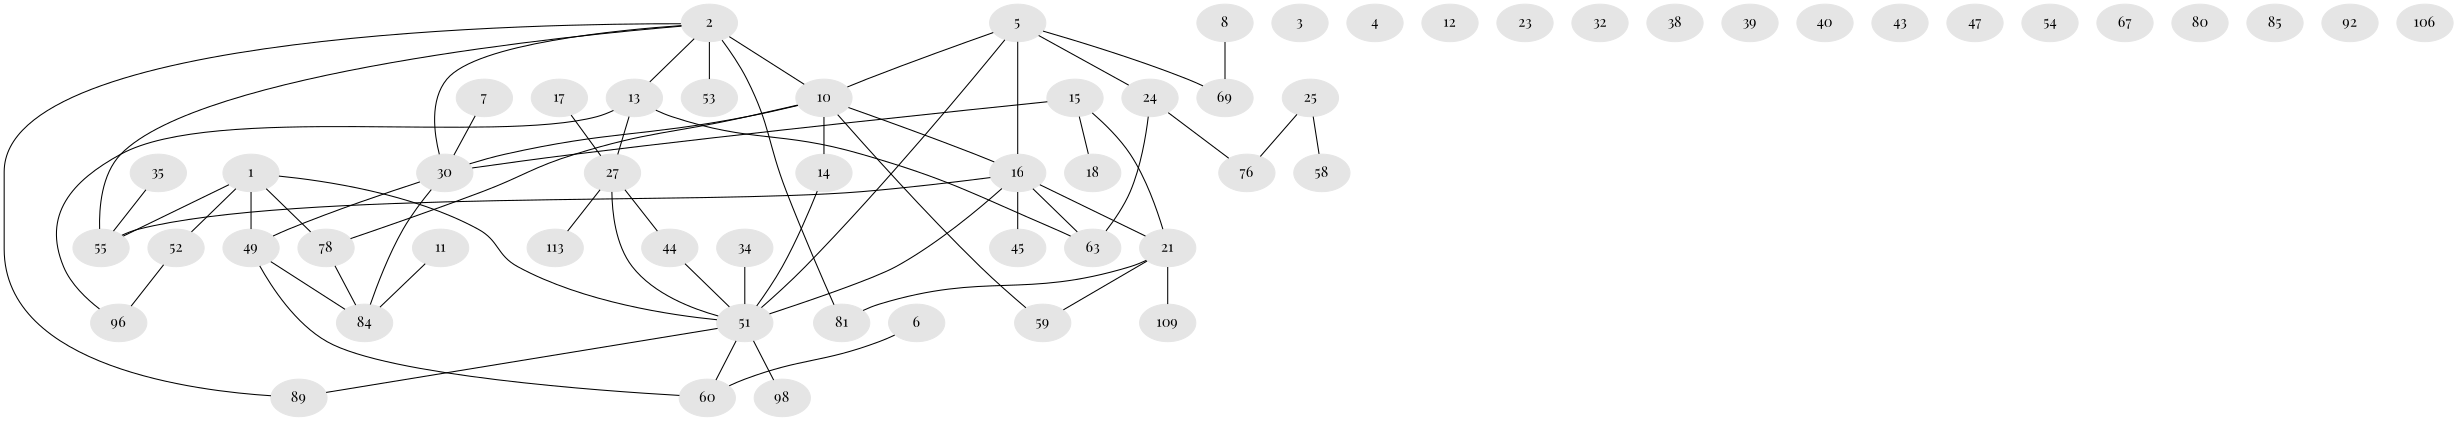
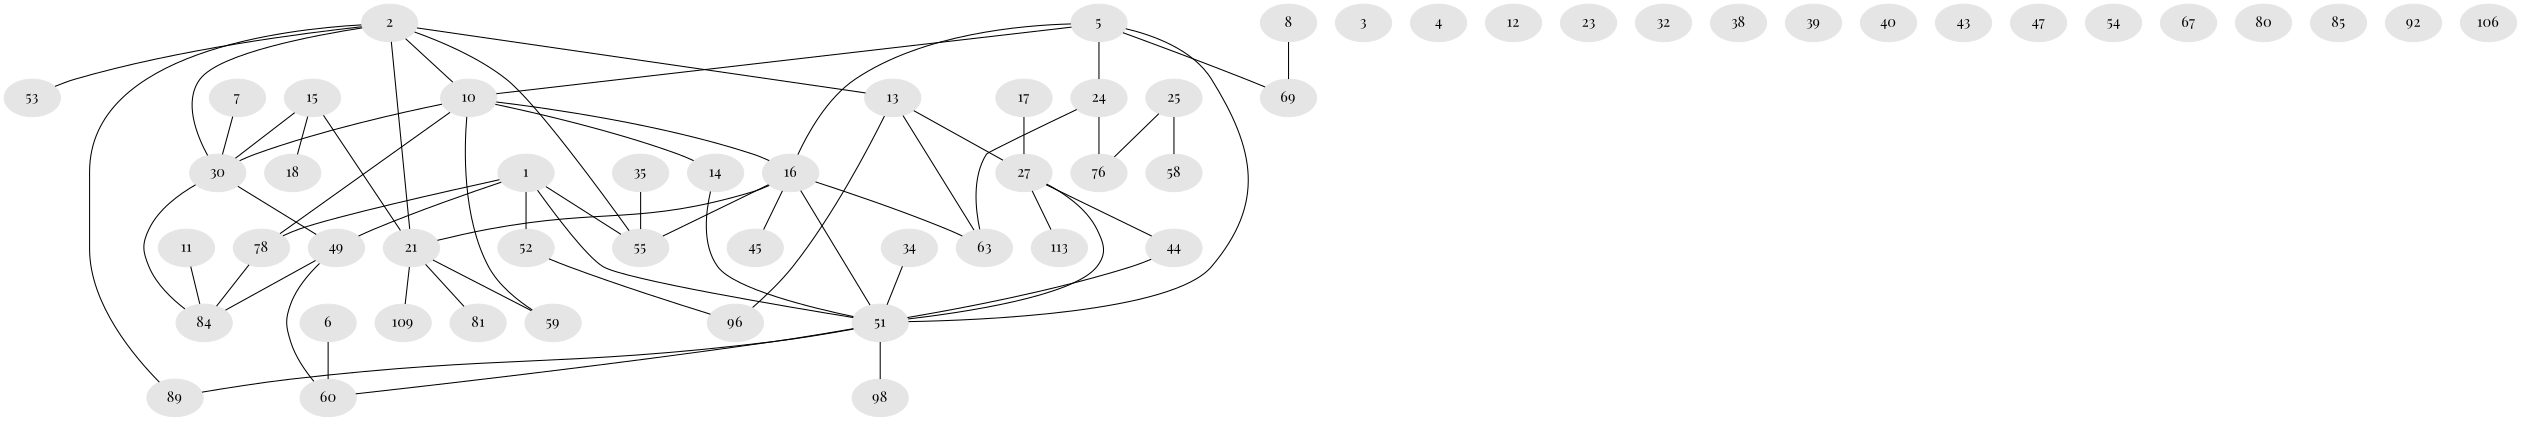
edge "2" -- "81": now "2" -- "21"
